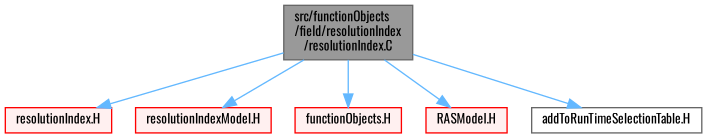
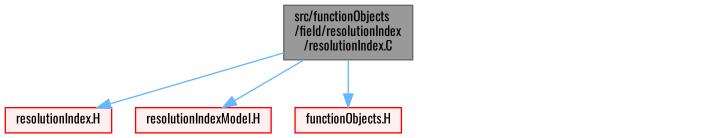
node "RASModel.H": removed
node "addToRunTimeSelectionTable.H": removed
